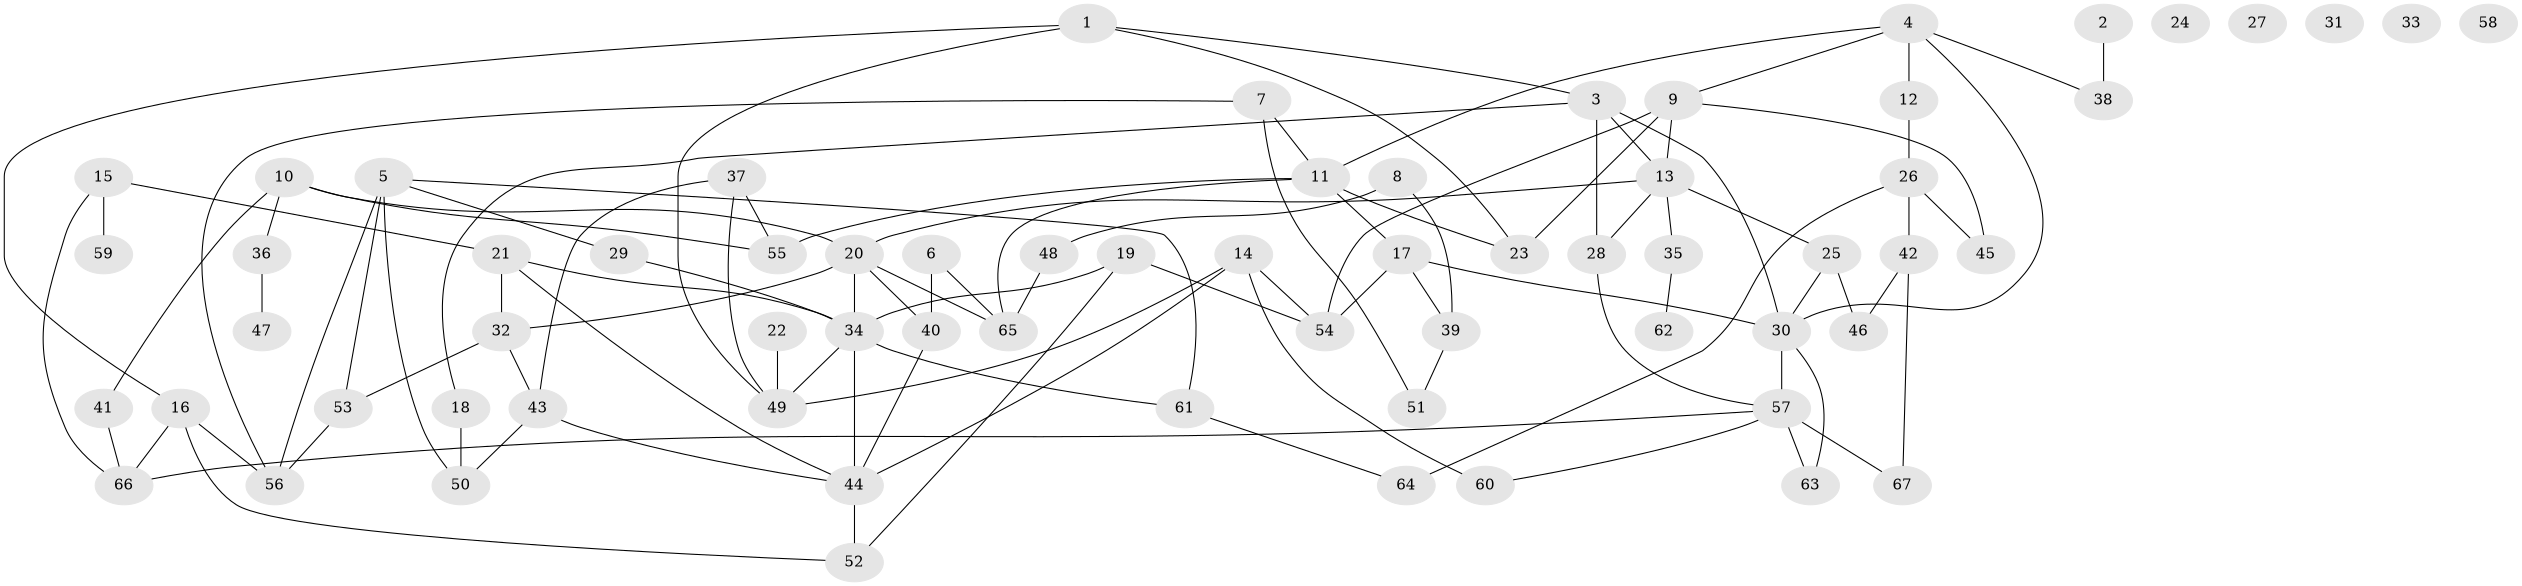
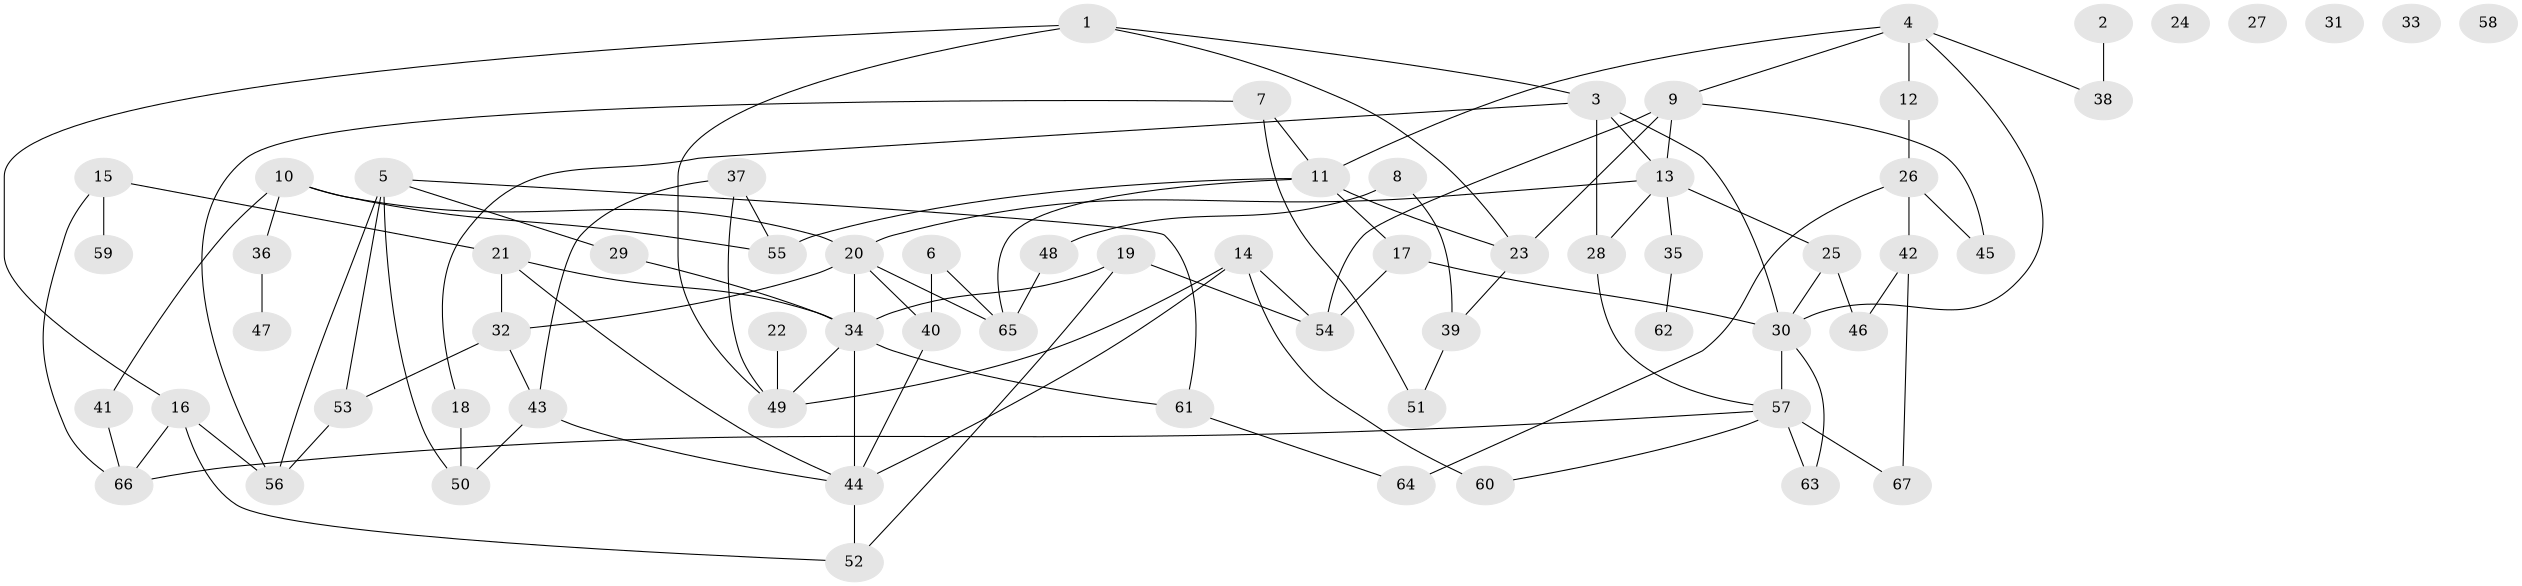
edge "17" -- "39": now "23" -- "39"
